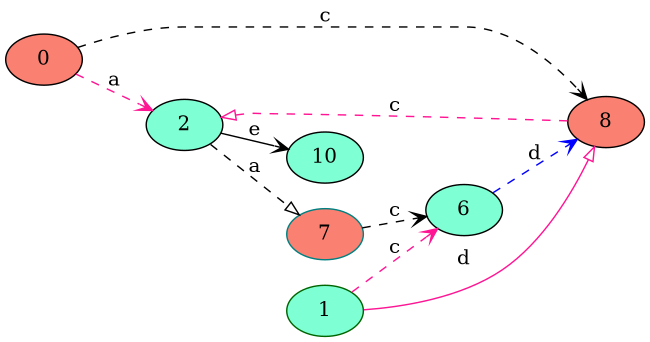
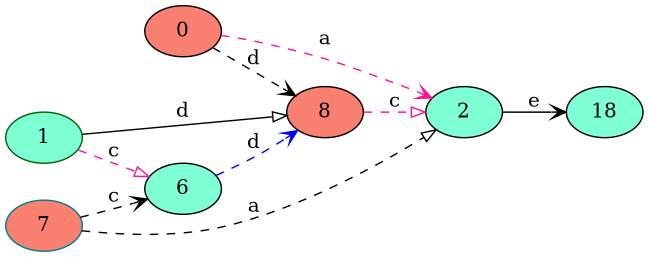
edge "0" -> "8": label "c" -> "d"
node "10": label "10" -> "18"
edge "2" -> "7": reversed
edge "1" -> "6": arrowhead vee -> onormal
edge "1" -> "8": color deeppink -> black
